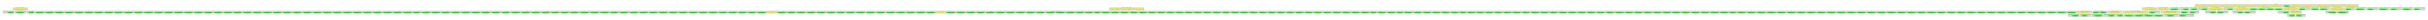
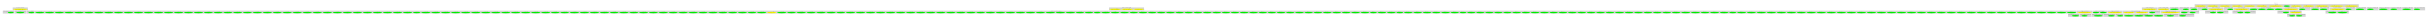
node "NT_FLOAT_5134< 224.886 >": fillcolor yellow -> green
